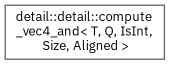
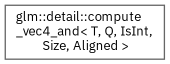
node "detail::detail::compute _vec4_and< T, Q, IsInt, Size, Aligned >": label "detail::detail::compute _vec4_and< T, Q, IsInt, Size, Aligned >" -> "glm::detail::compute _vec4_and< T, Q, IsInt, Size, Aligned >"
